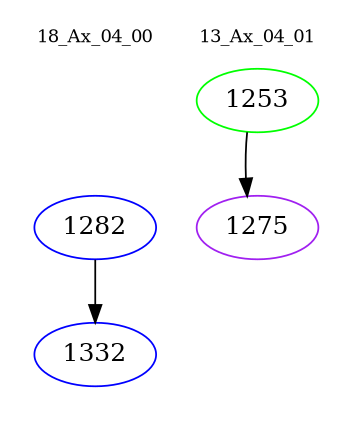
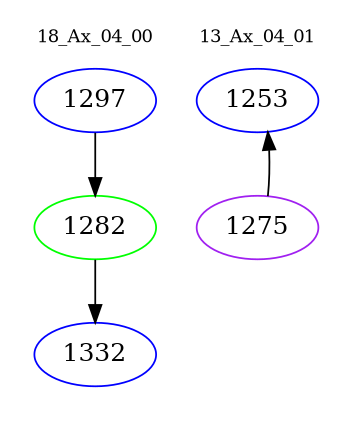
node "1297": added
node "1253": color green -> blue
edge "1253" -> "1275": reversed
node "1282": color blue -> green
